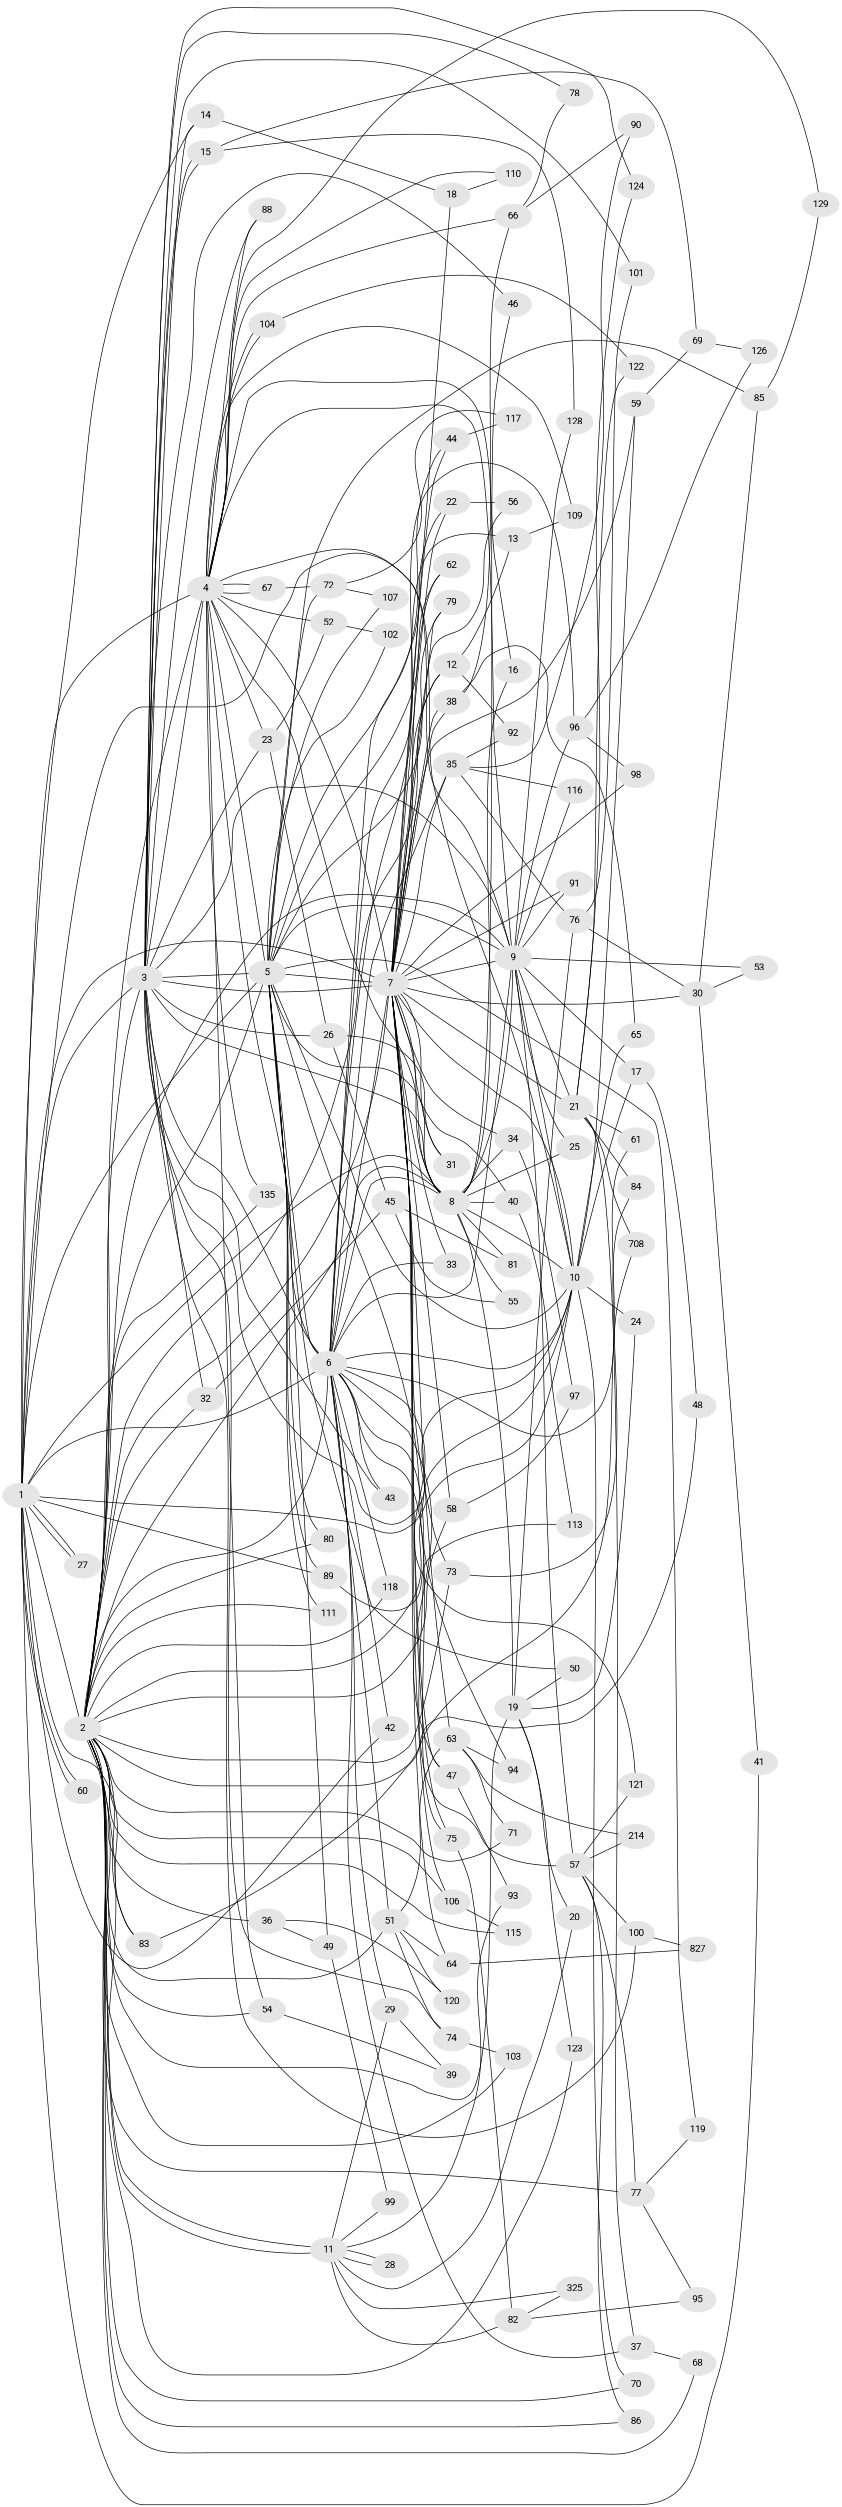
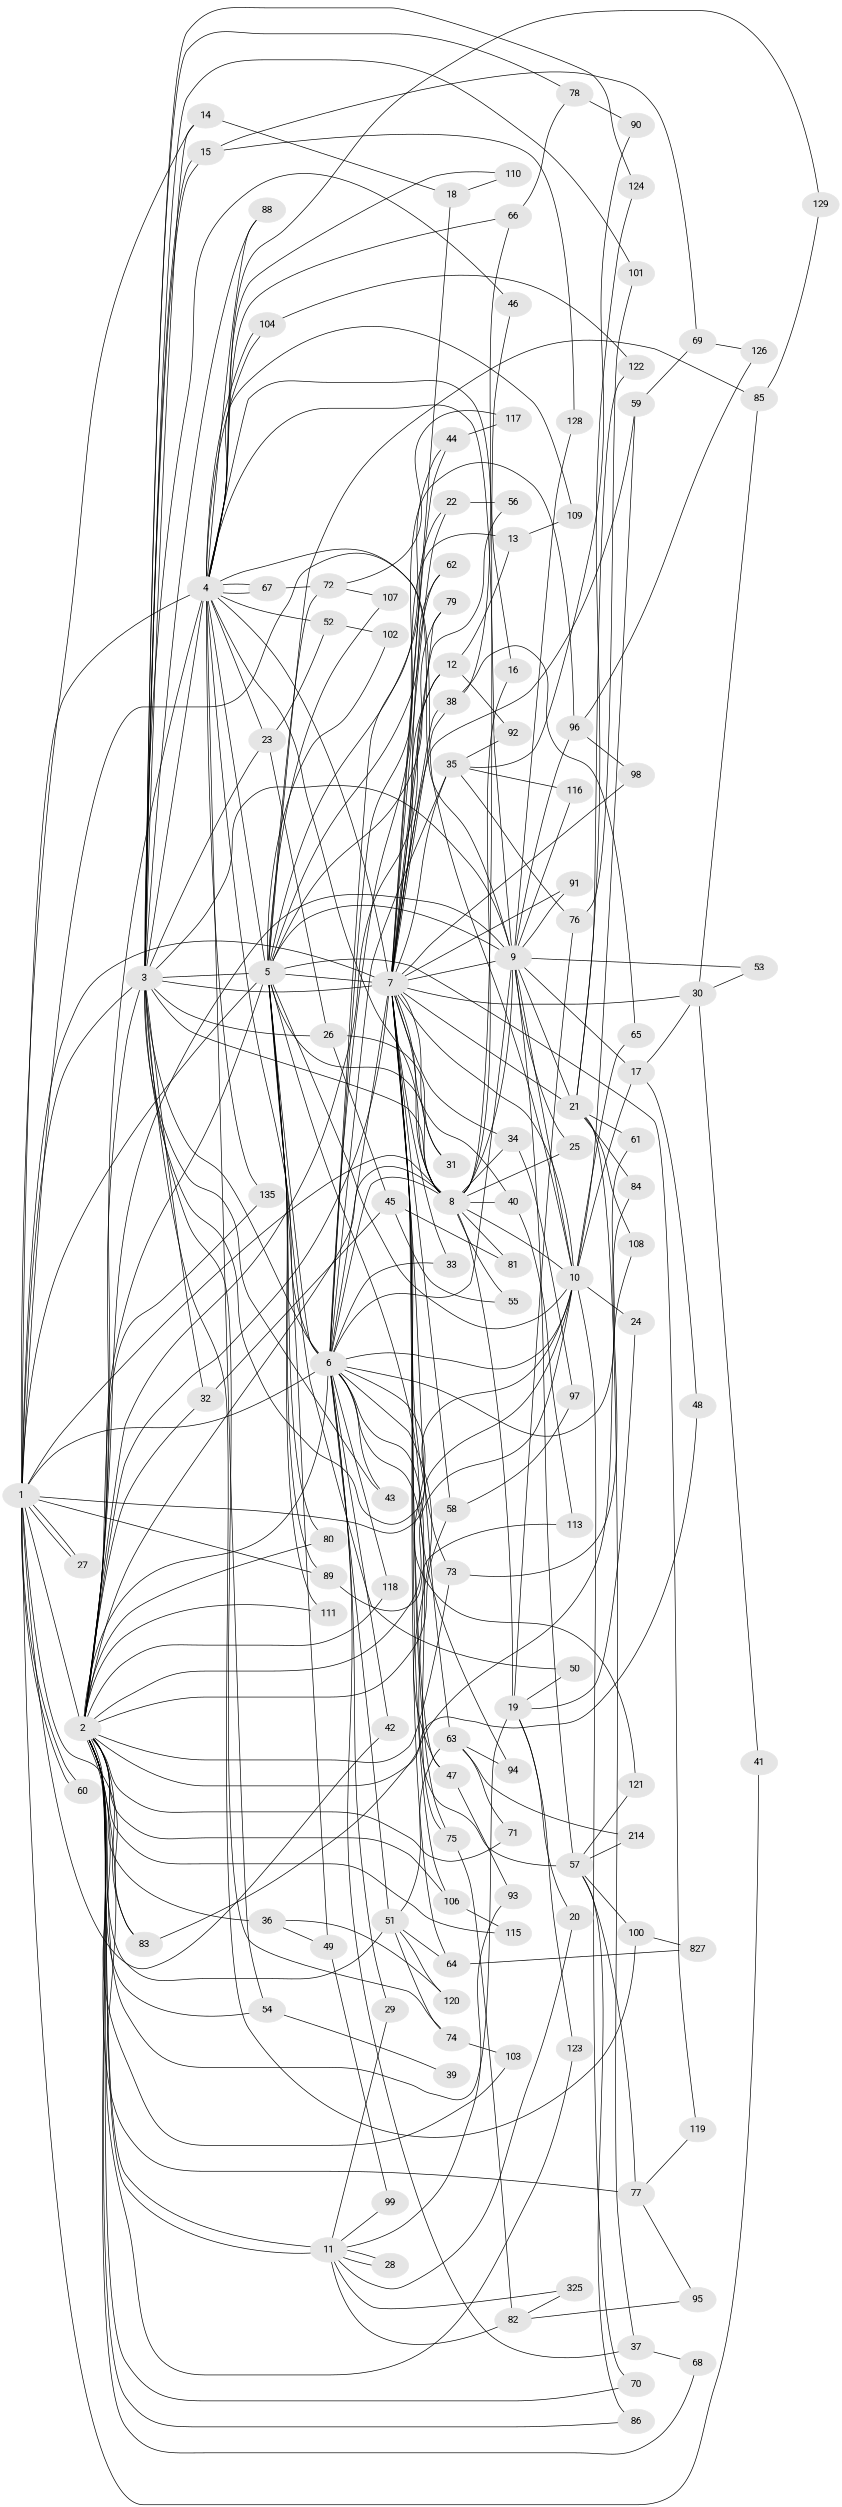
edge "90" -- "66": now "90" -- "78"
edge "76" -- "30": now "17" -- "30"
node "708": label "708" -> "108"
edge "29" -- "39": removed
